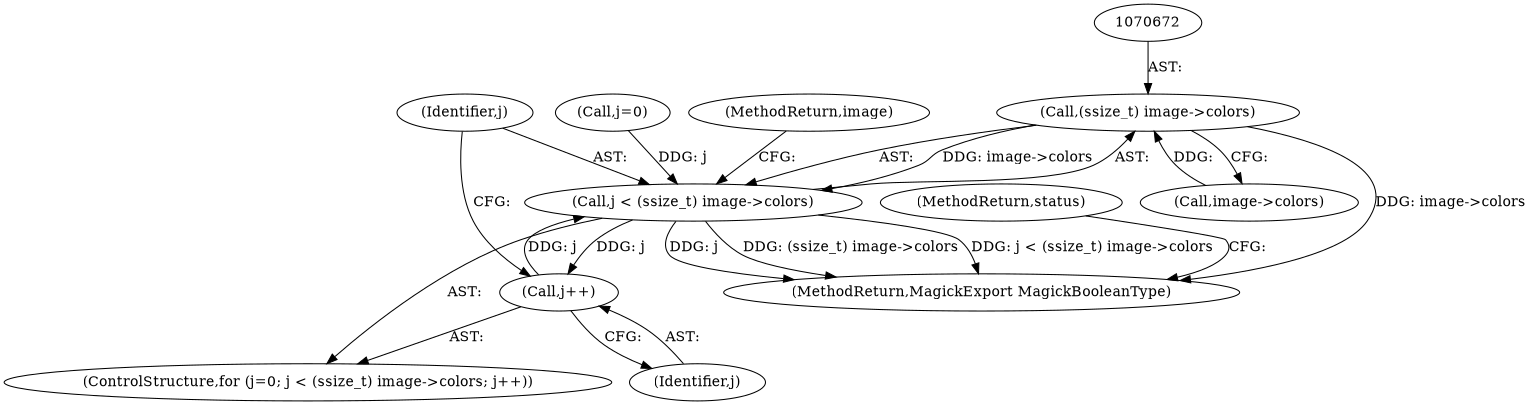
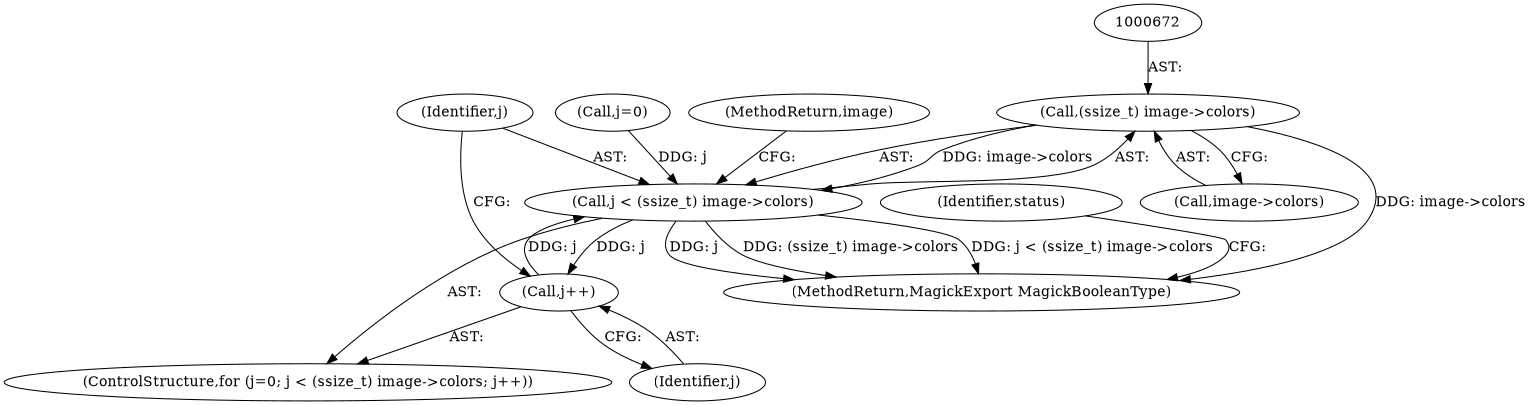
node "1070672": label "1070672" -> "1000672"
edge "(Call,image->colors)" -> "(Call,(ssize_t) image->colors)": label "DDG: " -> "AST: "
node "(MethodReturn,status)": label "(MethodReturn,status)" -> "(Identifier,status)"
